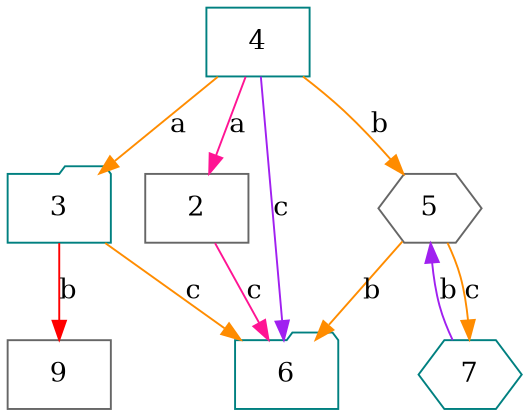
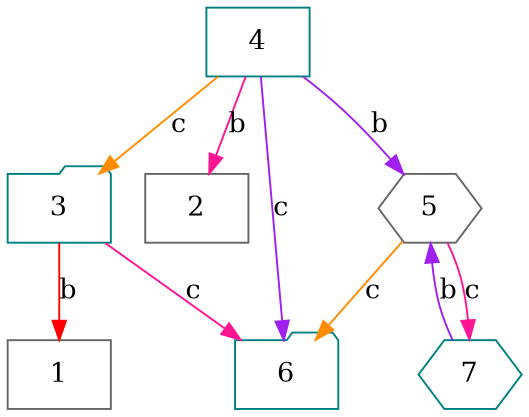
edge "4" -> "5": color darkorange -> purple
edge "4" -> "3": label "a" -> "c"
edge "4" -> "2": label "a" -> "b"
edge "5" -> "7": color darkorange -> deeppink
edge "2" -> "6": removed, label "c"
edge "3" -> "6": color darkorange -> deeppink
edge "5" -> "6": label "b" -> "c"
node "9": label "9" -> "1"
